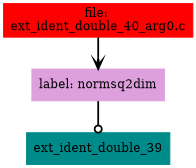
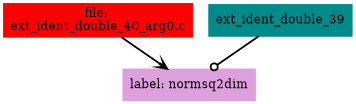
edge "label: normsq2dim" -> "ext_ident_double_39": reversed
